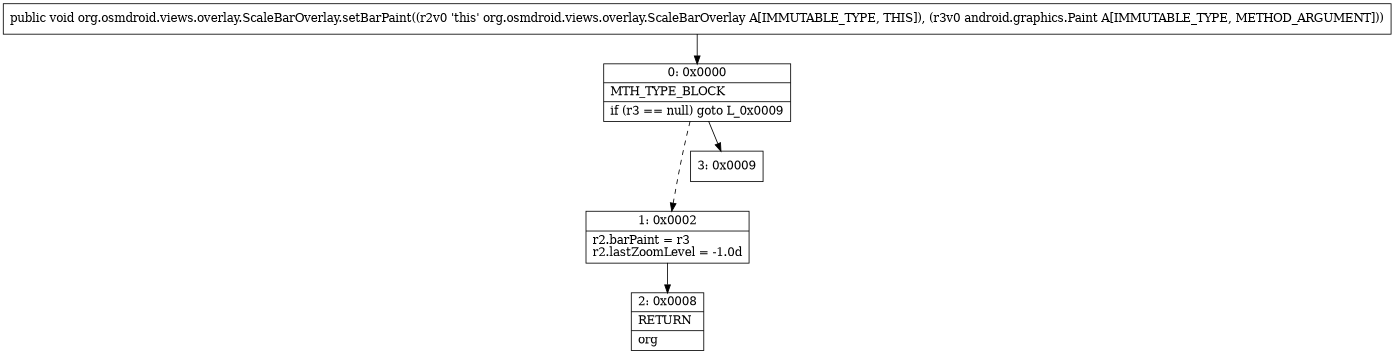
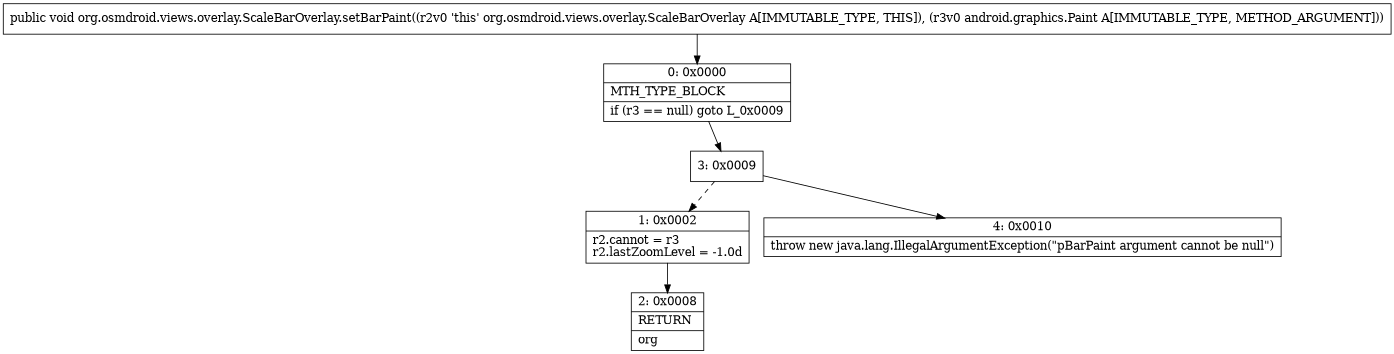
edge "0: 0x0000" -> "1: 0x0002": now "3: 0x0009" -> "1: 0x0002"
node "4: 0x0010": added
node "1: 0x0002": text "r2.barPaint = r3" -> "r2.cannot = r3"
